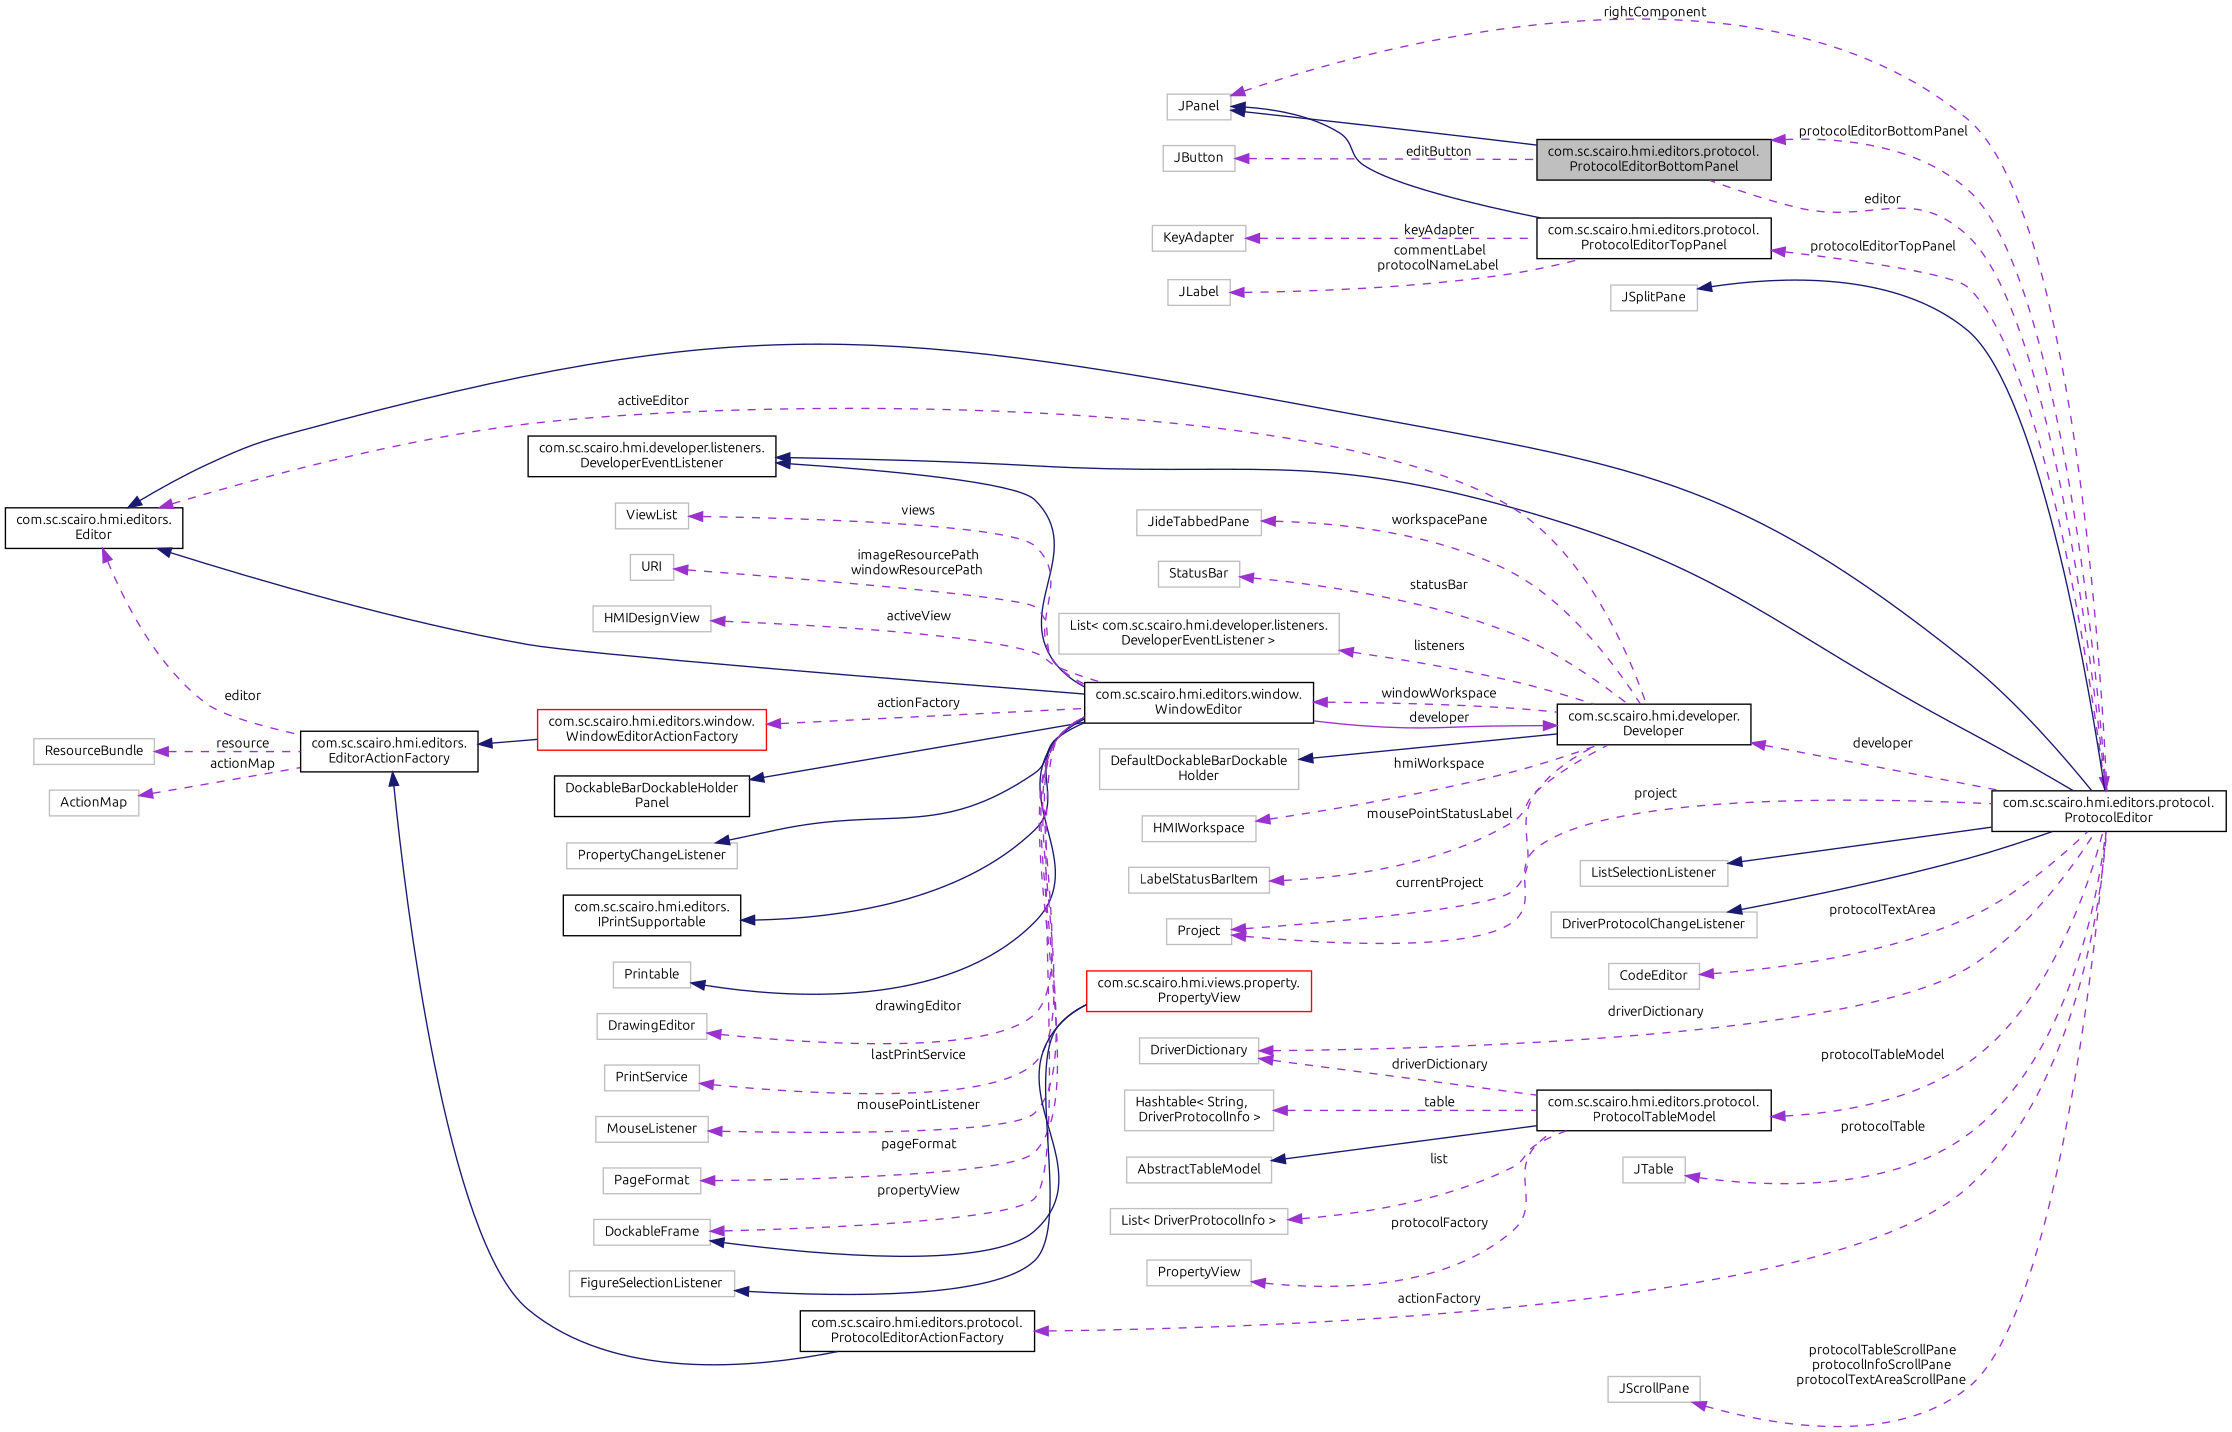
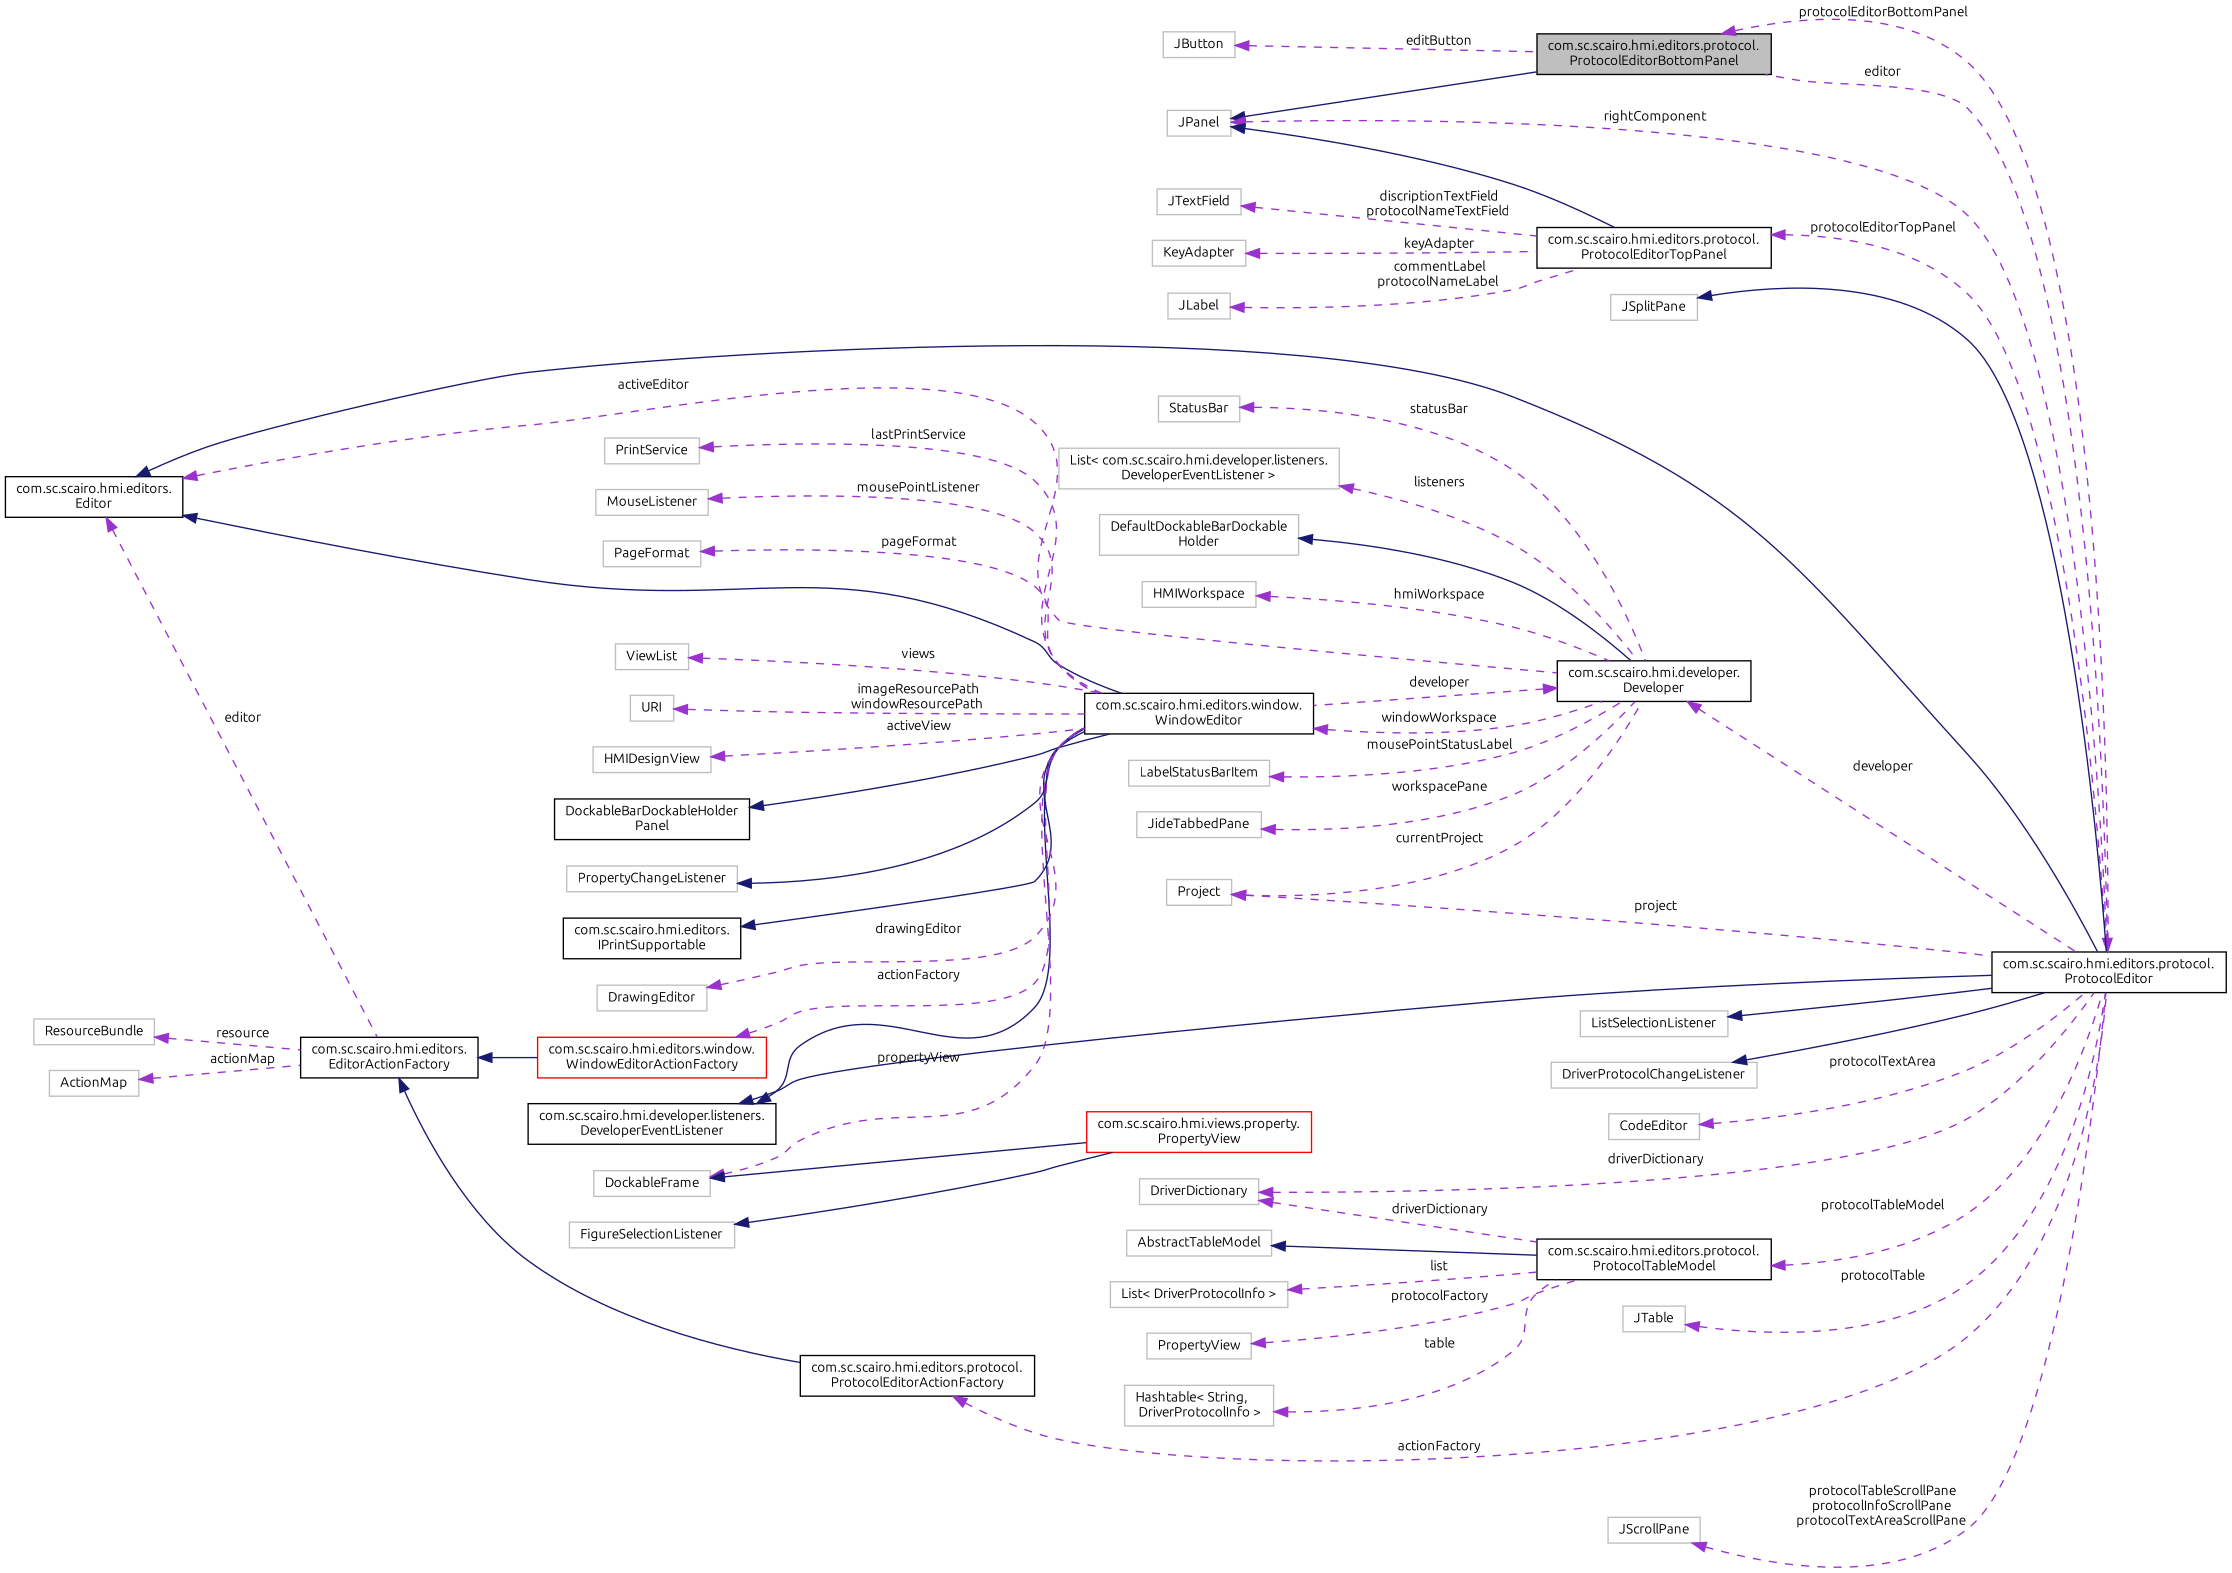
node "JTextField": added
edge "com.sc.scairo.hmi.editors.window. WindowEditor" -> "com.sc.scairo.hmi.developer. Developer": style solid -> dashed
node "Printable": removed
